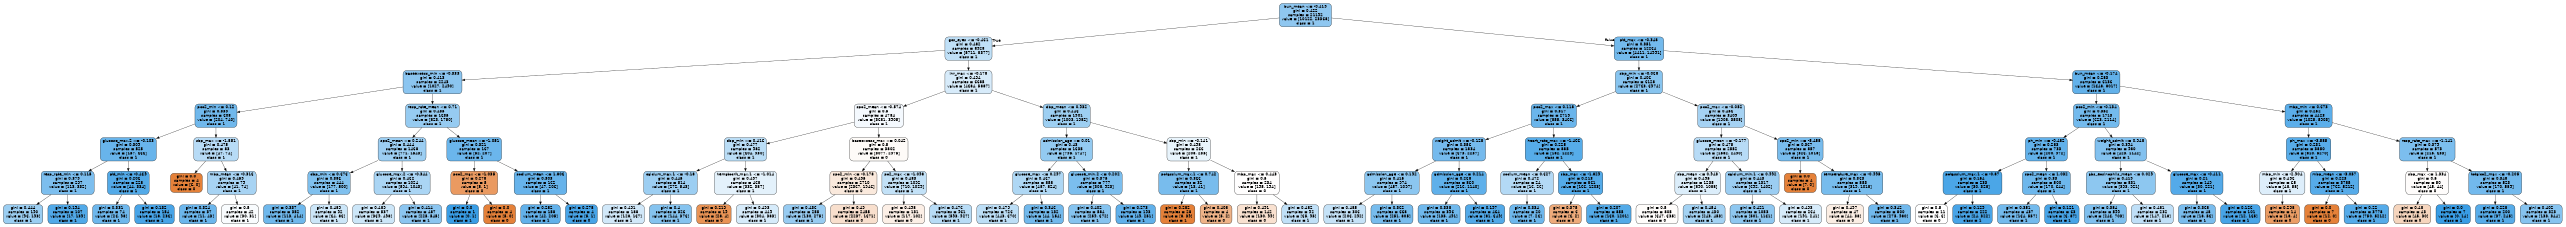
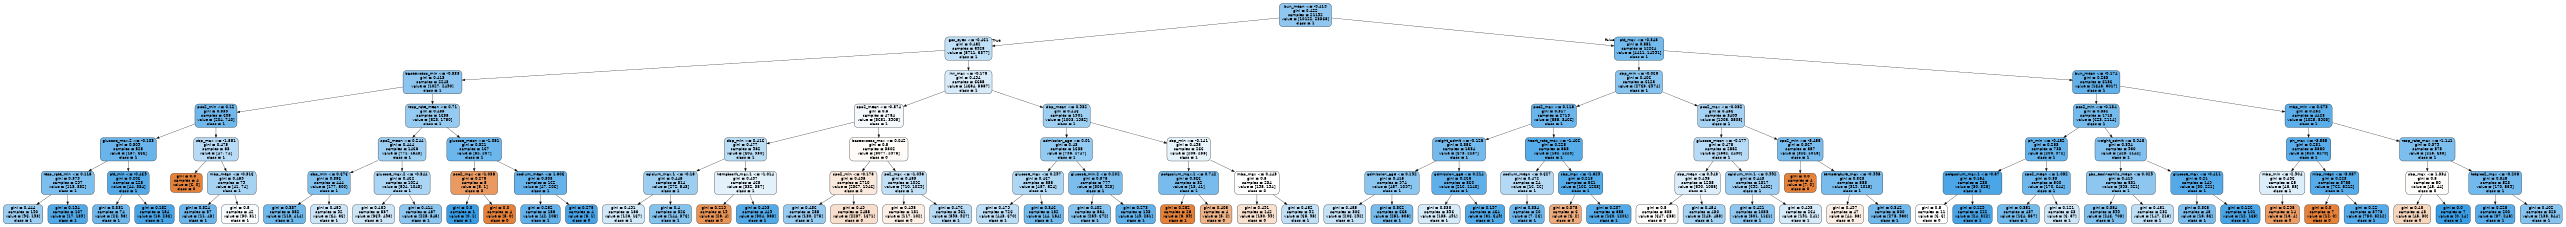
node "gini = 0.493 samples = 449 value = [304, 383] class = 1": fillcolor #d6ebfa -> #53aae8
node "gini = 0.338 samples = 396 value = [135, 491] class = 1": fillcolor #6fb8ec -> #d6ebfa
node "gini = 0.121 samples = 63 value = [6, 87] class = 1": fillcolor #47a4e7 -> #cce6f8
